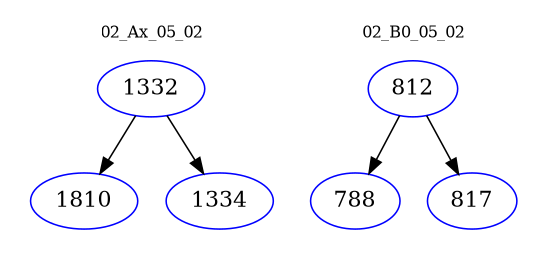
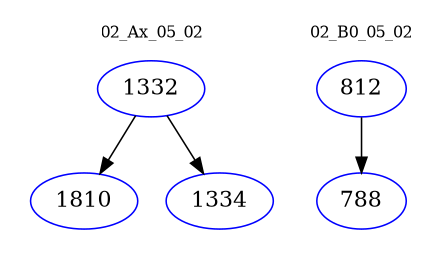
node "817": removed
